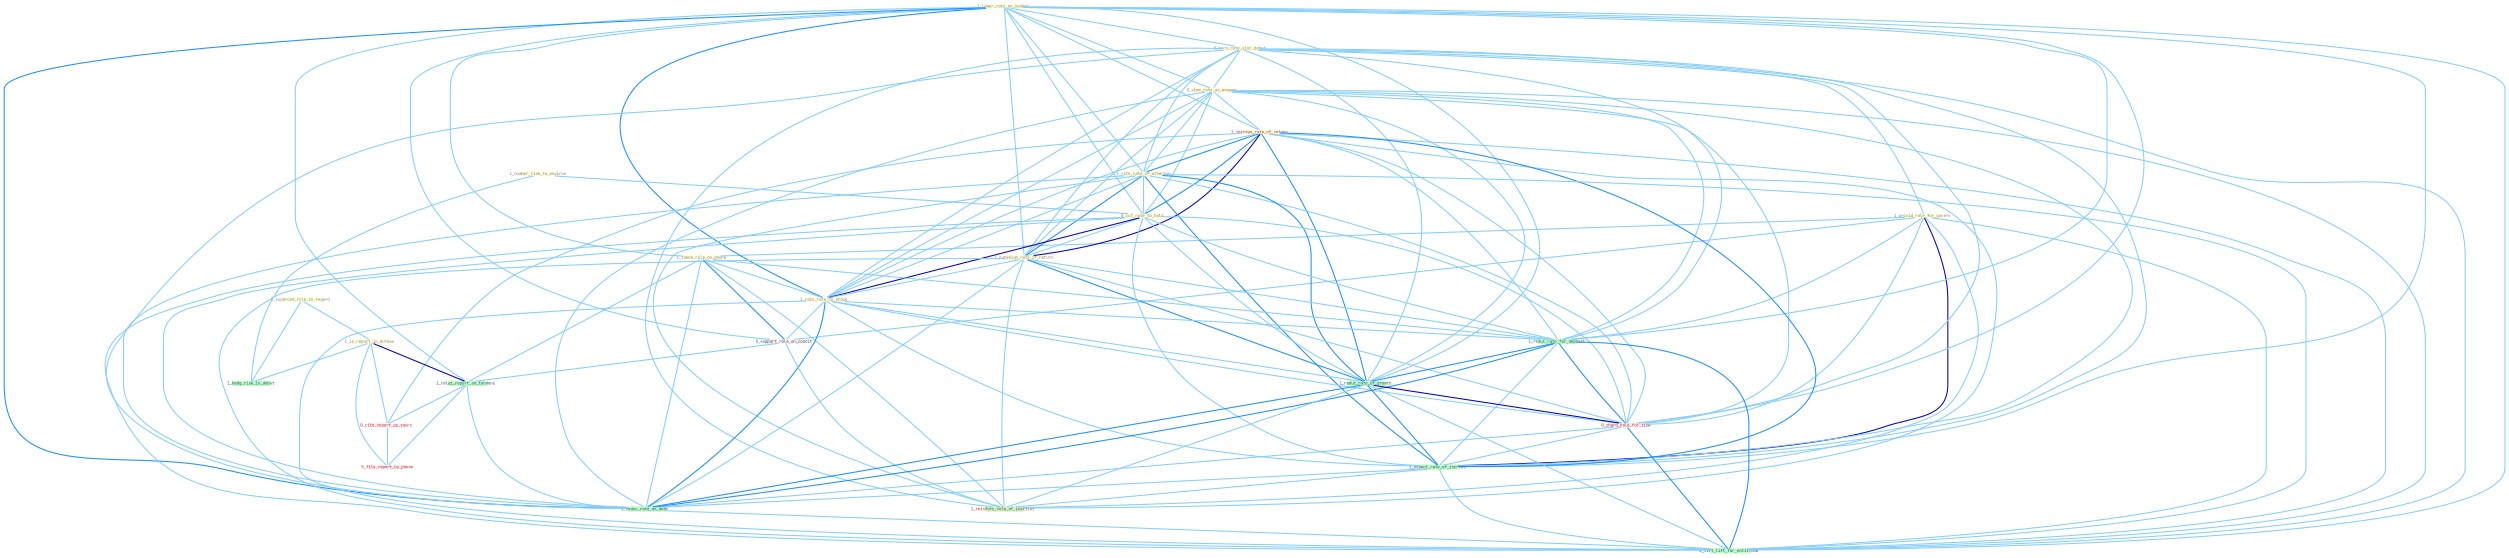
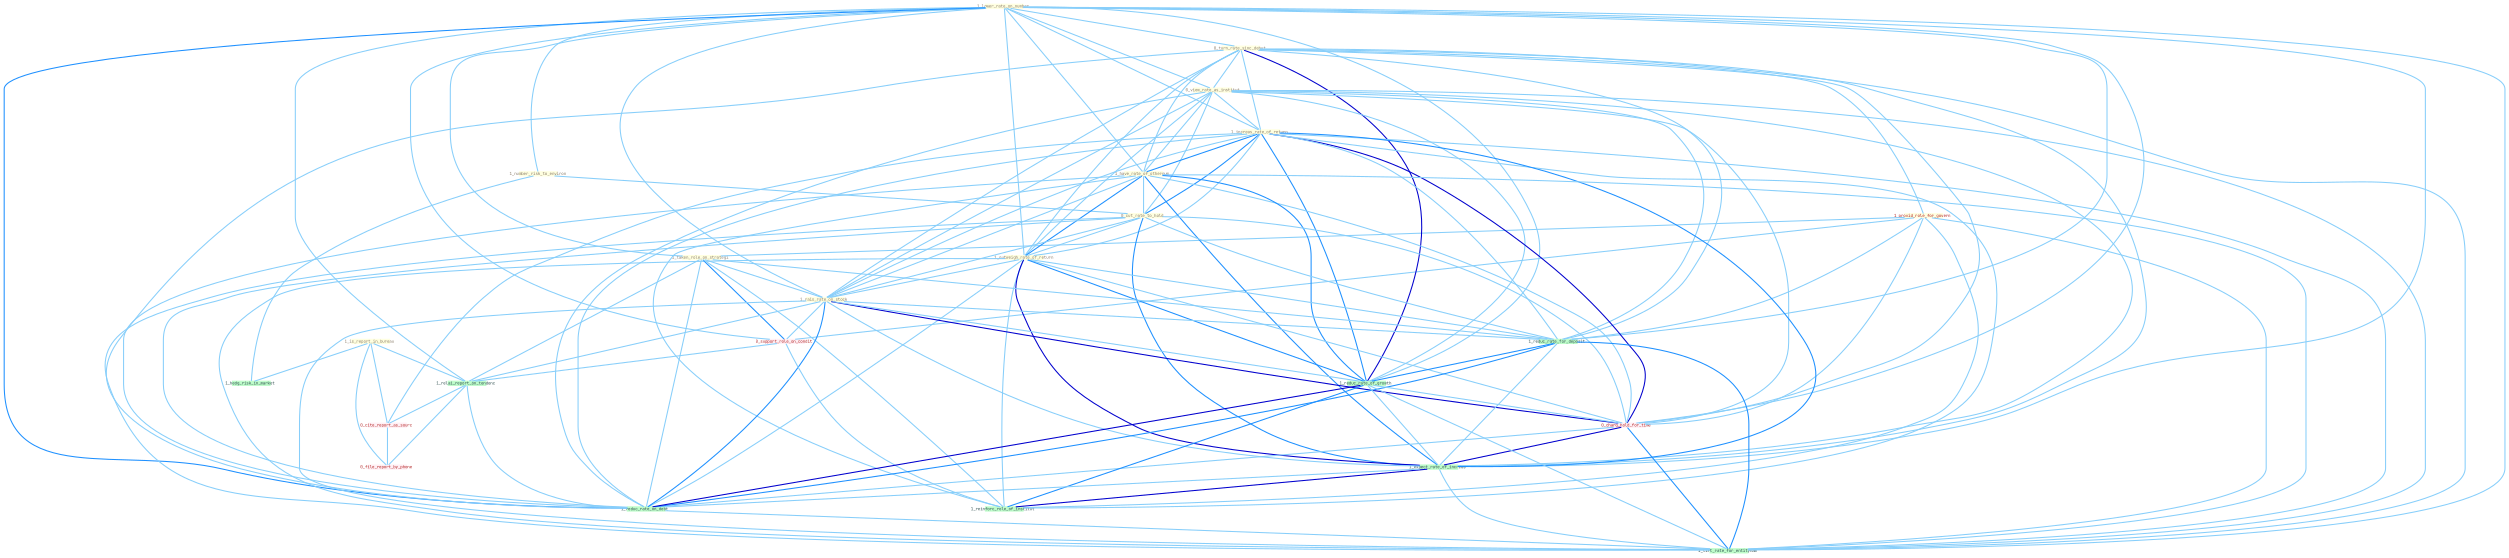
edge "1_lower_rate_on_number" -- "1_rais_rate_on_stock": color #1e90ff -> #87cefa
node "0_view_rate_as_weapon": label "0_view_rate_as_weapon" -> "0_view_rate_as_institut"
edge "1_lower_rate_on_number" -- "0_cut_rate_to_hold": now "1_lower_rate_on_number" -- "1_number_risk_to_environ"
node "1_increas_rate_of_return": fontcolor #b22222 -> #8b7d6b
edge "0_turn_rate_sinc_debut" -- "1_reduc_rate_of_growth": color #87cefa -> #0000cd
node "1_cite_rate_of_othernum": label "1_cite_rate_of_othernum" -> "1_have_rate_of_othernum"
edge "0_turn_rate_sinc_debut" -- "1_reinforc_role_of_institut": now "0_turn_rate_sinc_debut" -- "1_increas_rate_of_return"
edge "1_increas_rate_of_return" -- "1_reduc_rate_on_debt": added
edge "1_increas_rate_of_return" -- "1_outweigh_rate_of_return": color #0000cd -> #87cefa
node "1_provid_role_for_govern": fontcolor #8b7d6b -> #b22222
edge "1_increas_rate_of_return" -- "0_charg_hold_for_time": color #87cefa -> #0000cd
node "1_taken_role_on_phone": label "1_taken_role_on_phone" -> "1_taken_role_on_strategi"
edge "0_cut_rate_to_hold" -- "1_rais_rate_on_stock": color #0000cd -> #87cefa
node "0_superced_rule_in_regard": removed
edge "0_cut_rate_to_hold" -- "1_reduc_rate_of_growth": removed
edge "1_rais_rate_on_stock" -- "1_relai_report_on_tendenc": added
node "0_support_role_on_condit": fontcolor #2f4f4f -> #b22222
edge "1_is_report_in_bureau" -- "1_relai_report_on_tendenc": color #0000cd -> #87cefa
edge "1_rais_rate_on_stock" -- "0_charg_hold_for_time": color #87cefa -> #0000cd
node "1_hedg_risk_in_debut": label "1_hedg_risk_in_debut" -> "1_hedg_risk_in_market"
edge "1_reduc_rate_for_deposit" -- "0_charg_hold_for_time": removed
edge "1_provid_role_for_govern" -- "1_expect_rate_of_increas": now "1_outweigh_rate_of_return" -- "1_expect_rate_of_increas"
edge "0_cut_rate_to_hold" -- "1_expect_rate_of_increas": color #87cefa -> #1e90ff
edge "1_reduc_rate_of_growth" -- "0_charg_hold_for_time": color #0000cd -> #87cefa
edge "1_reduc_rate_of_growth" -- "1_expect_rate_of_increas": color #1e90ff -> #87cefa
edge "1_reduc_rate_of_growth" -- "1_reinforc_role_of_institut": color #87cefa -> #1e90ff
edge "1_reduc_rate_of_growth" -- "1_reduc_rate_on_debt": color #1e90ff -> #0000cd
edge "0_charg_hold_for_time" -- "1_expect_rate_of_increas": color #87cefa -> #0000cd
node "5_file_report_by_phone": label "5_file_report_by_phone" -> "0_file_report_by_phone"
edge "1_expect_rate_of_increas" -- "1_reinforc_role_of_institut": color #87cefa -> #0000cd
node "1_reinforc_role_of_institut": fontcolor #b22222 -> #2f4f4f
node "1_lift_lift_for_entitynam": label "1_lift_lift_for_entitynam" -> "1_lift_rate_for_entitynam"
